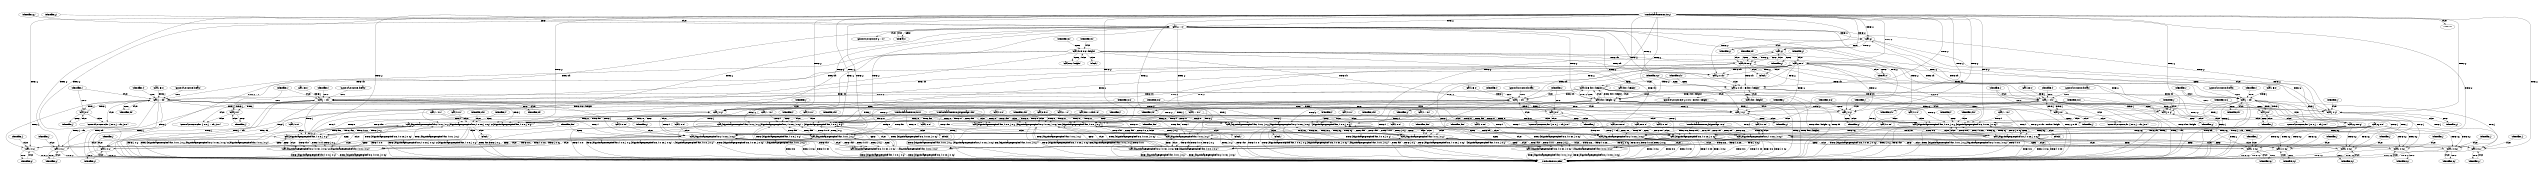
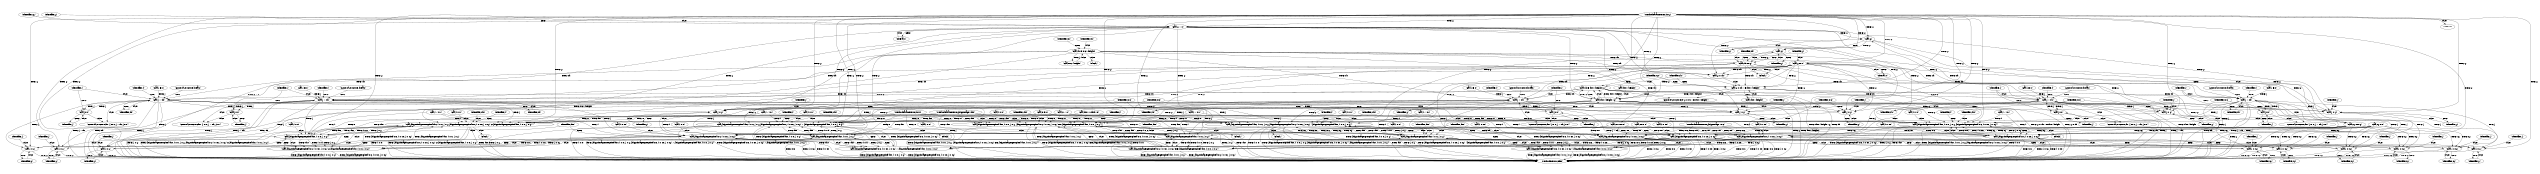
node "(ControlStructure,if (y < 0))": removed
edge "(Call,sh = src->height)" -> "(Call,src->height)": label "CFG: " -> "DDG: j"
